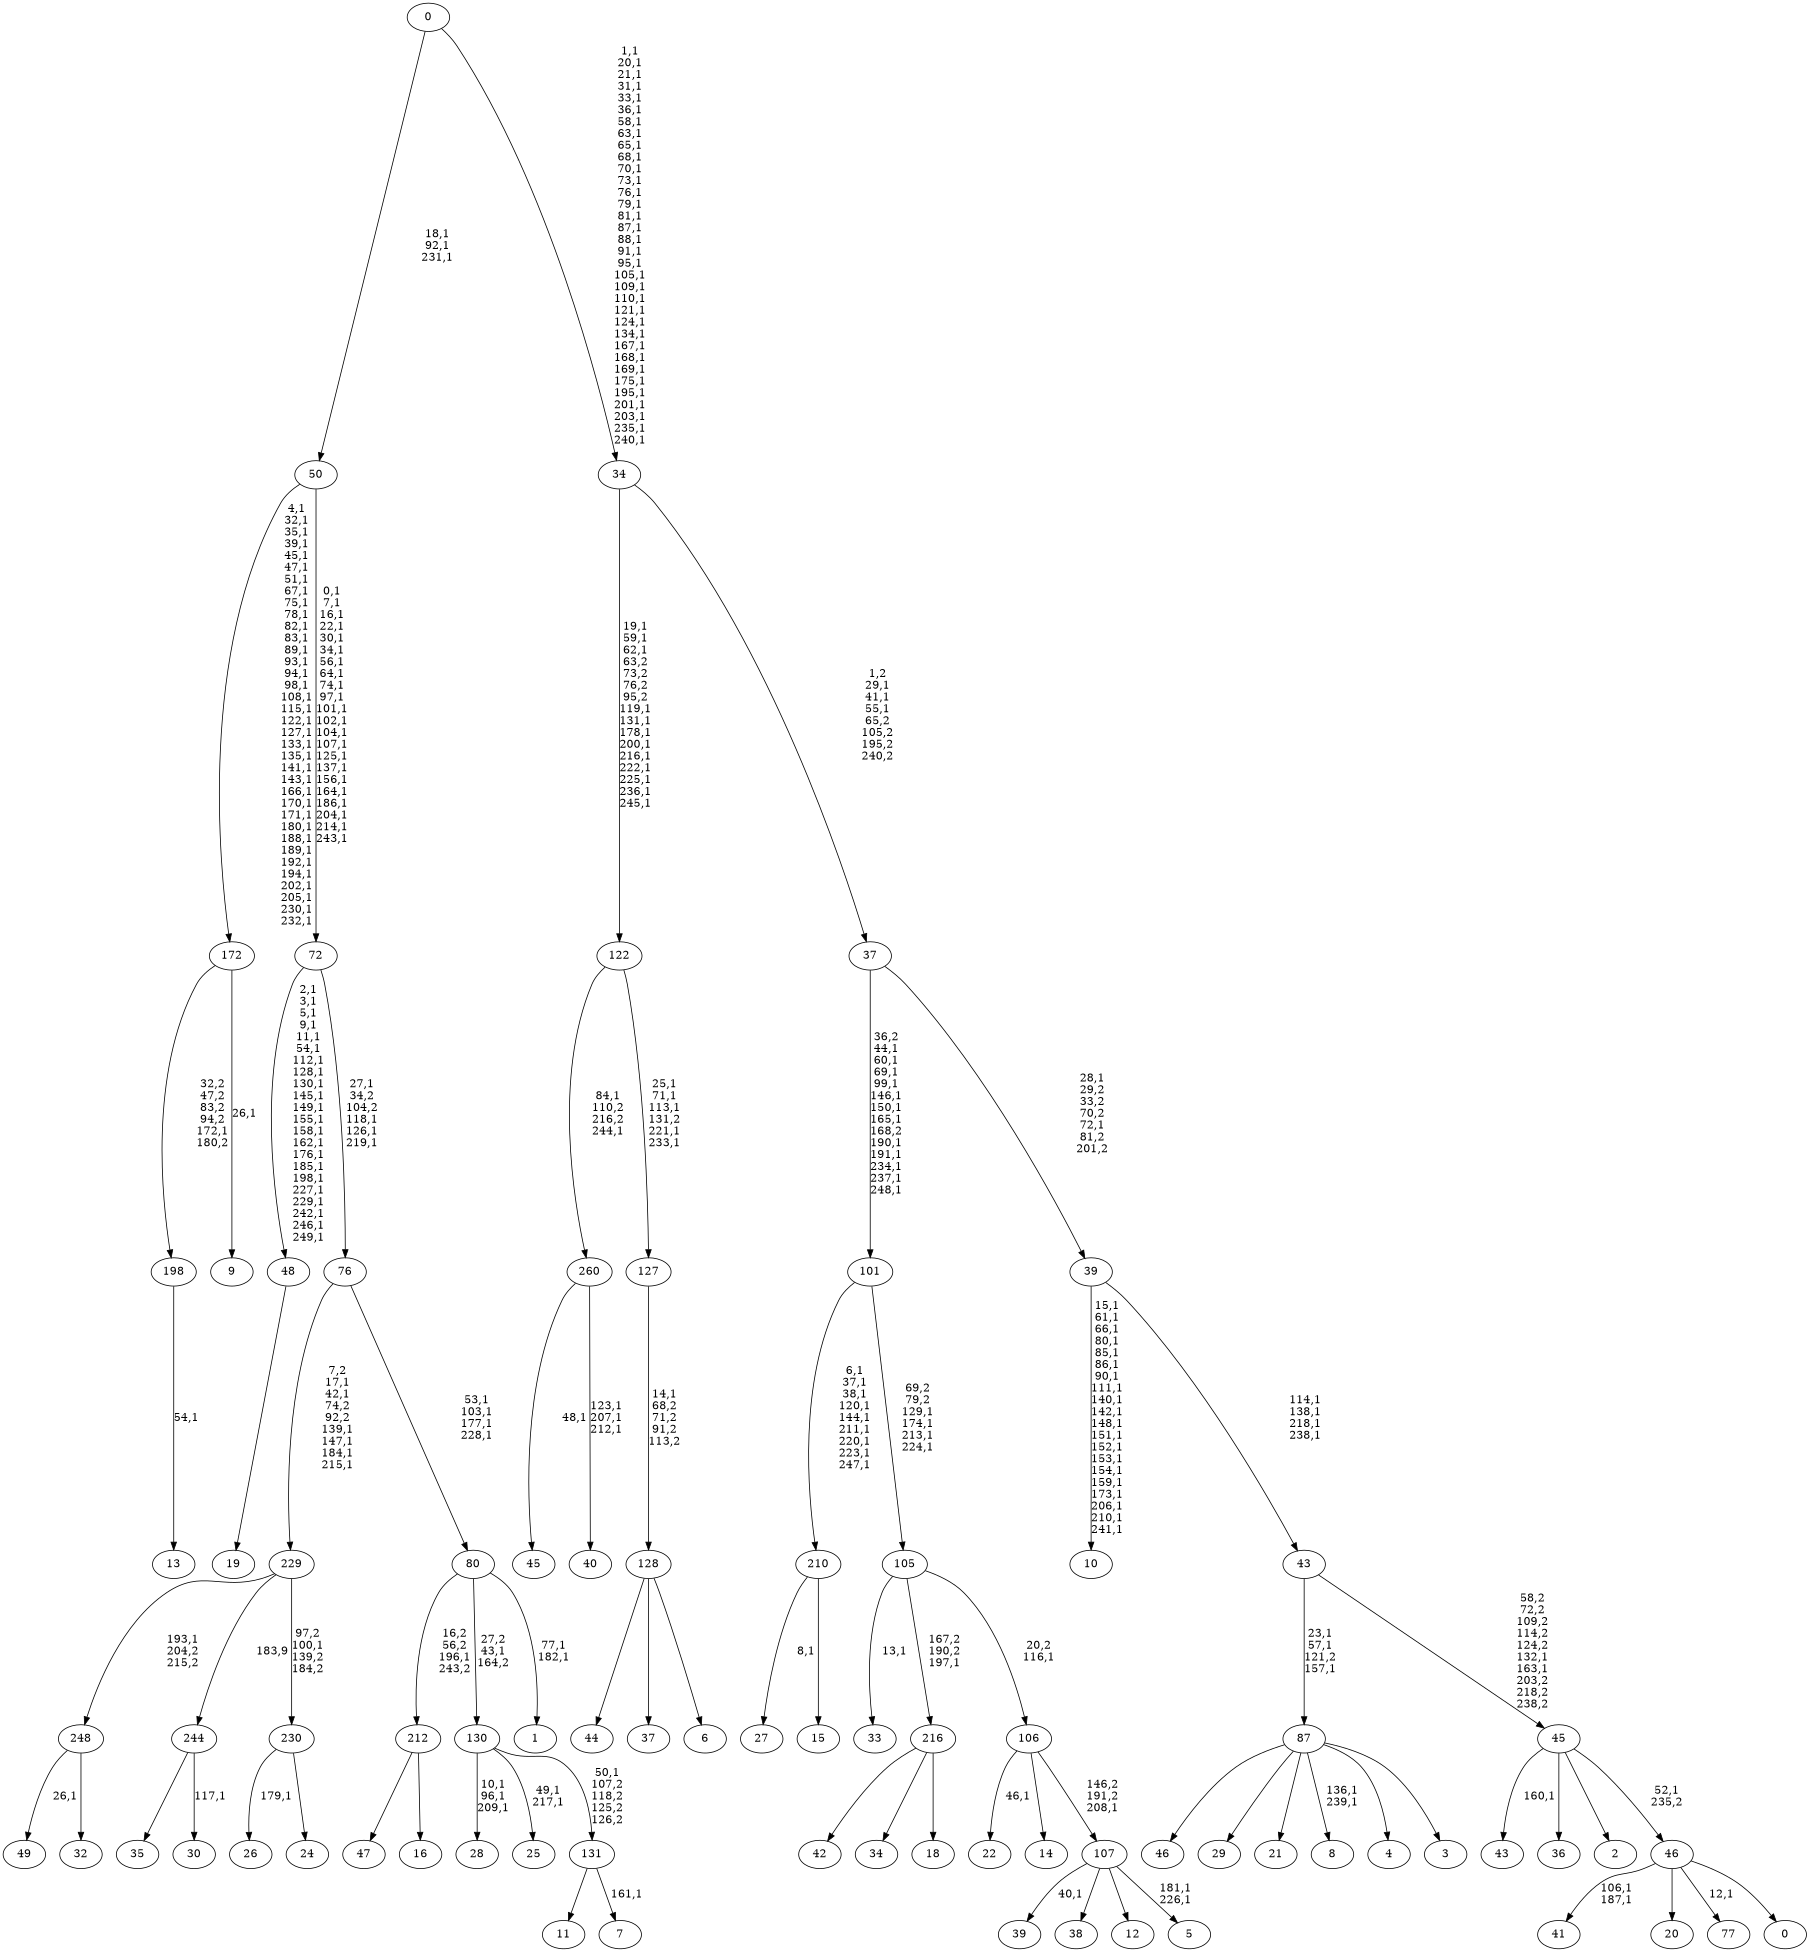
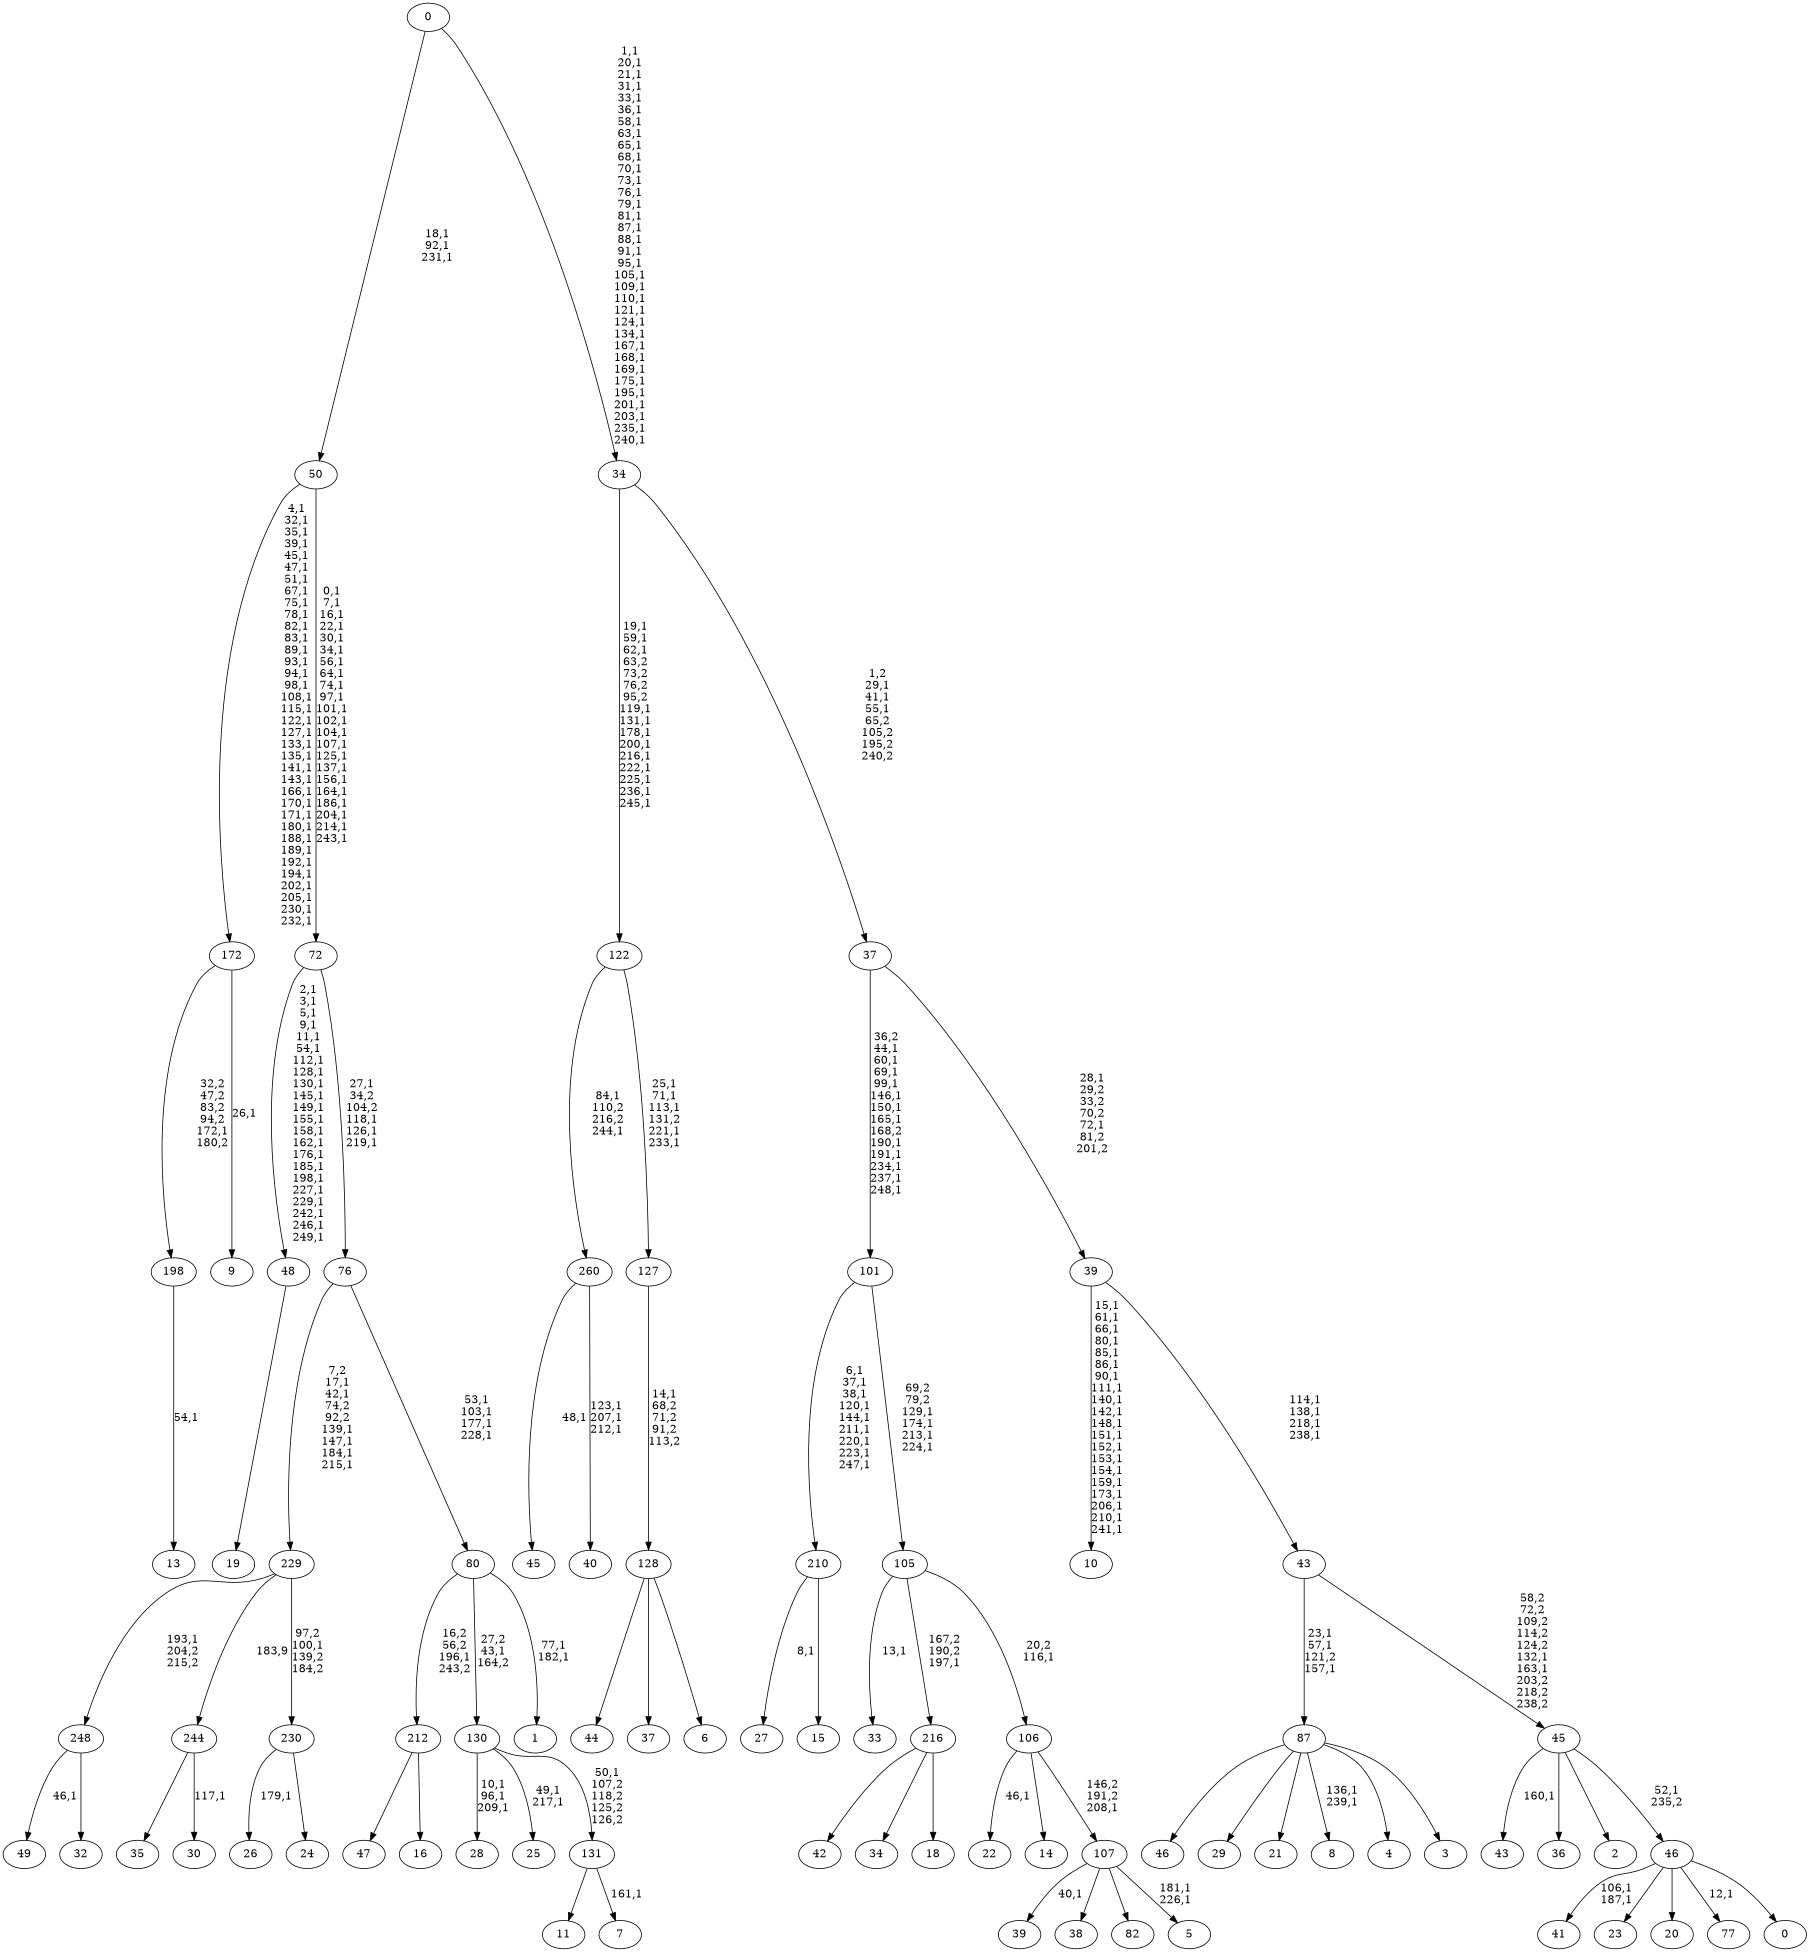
edge "248" -> "49": label "26,1" -> "46,1"
node "12": label "12" -> "82"
node "23": added
